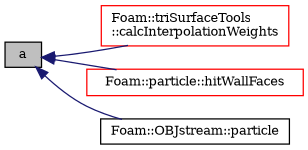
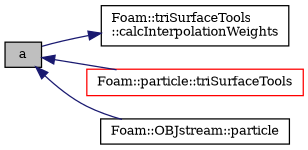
node "Foam::triSurfaceTools ::calcInterpolationWeights": color red -> black
edge "Foam::triSurfaceTools ::calcInterpolationWeights" -> "a": reversed
node "Foam::particle::hitWallFaces": label "Foam::particle::hitWallFaces" -> "Foam::particle::triSurfaceTools"
